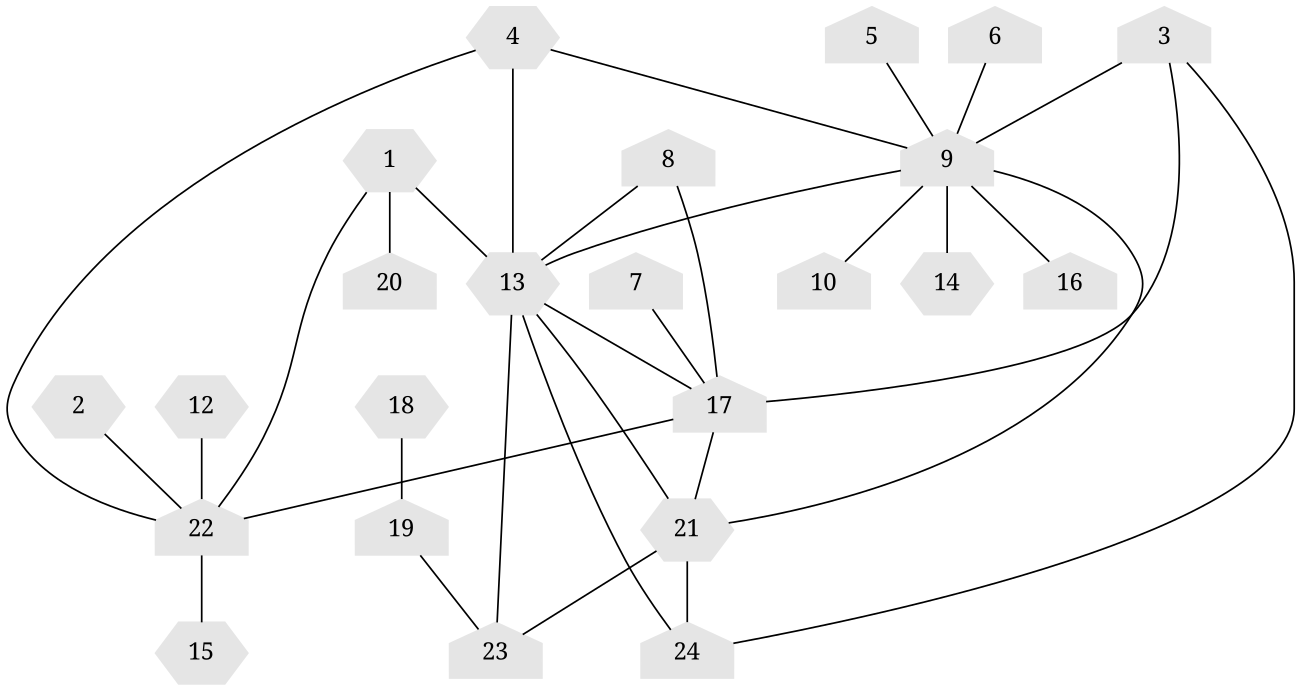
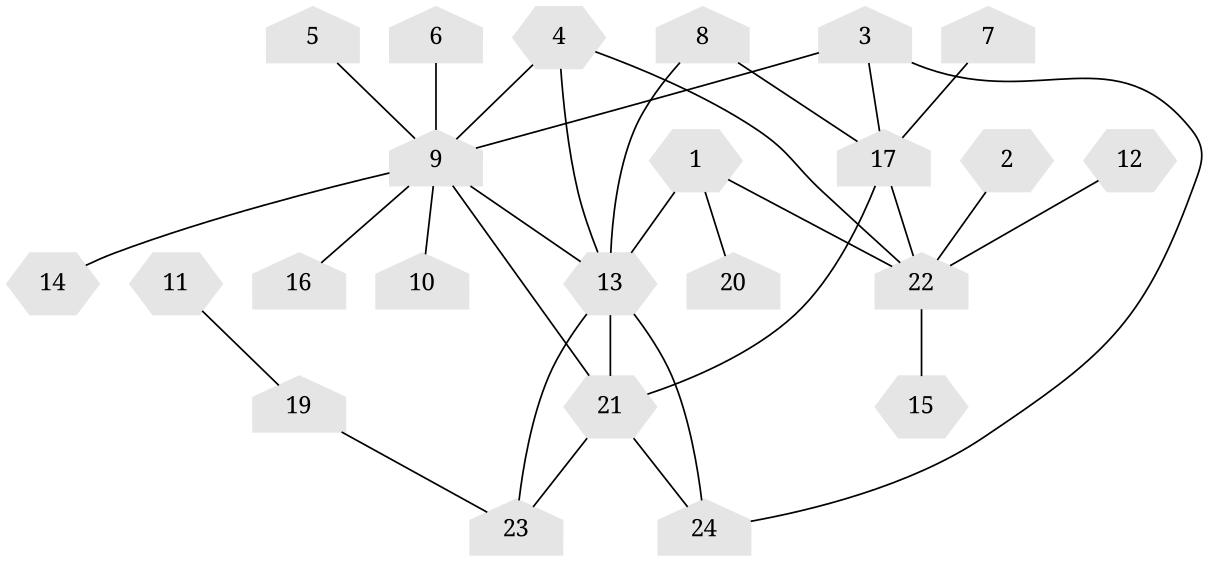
edge "13" -- "17": removed
node "18": label "18" -> "11"
